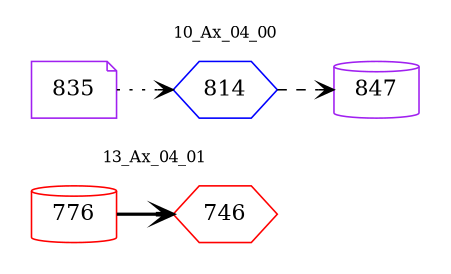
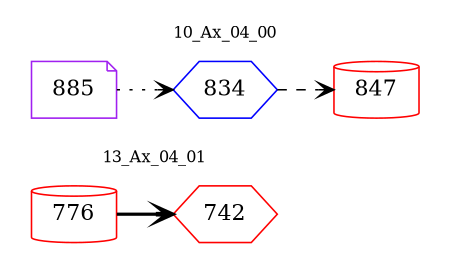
node "835": label "835" -> "885"
node "814": label "814" -> "834"
node "847": color purple -> red
node "746": label "746" -> "742"
